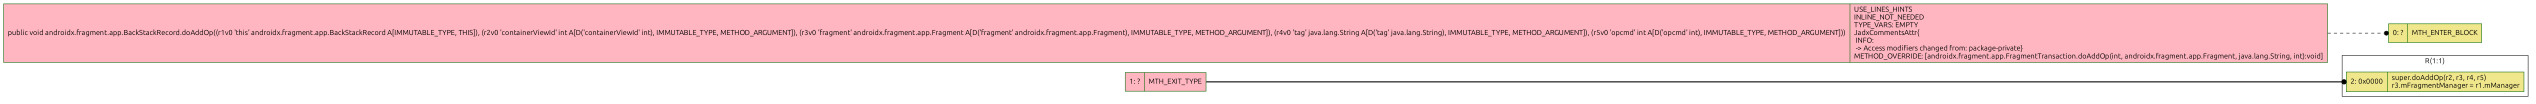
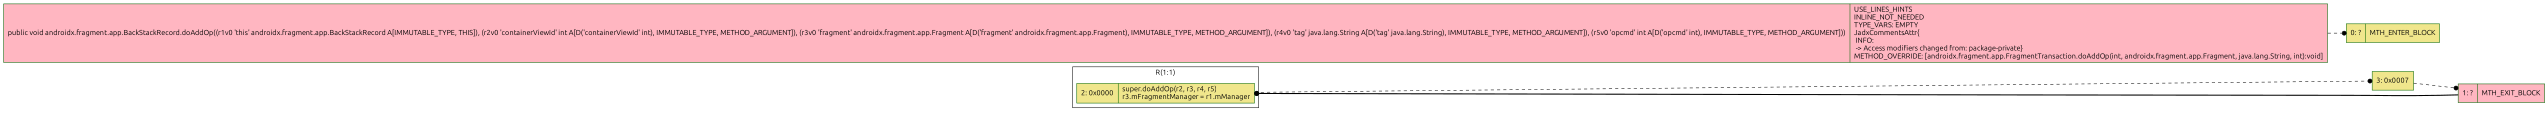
node "3: 0x0007": added
node "1: ?": text "MTH_EXIT_TYPE" -> "MTH_EXIT_BLOCK"
